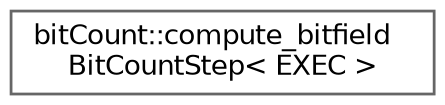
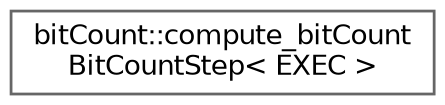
node "bitCount::compute_bitfield BitCountStep< EXEC >": label "bitCount::compute_bitfield BitCountStep< EXEC >" -> "bitCount::compute_bitCount BitCountStep< EXEC >"
